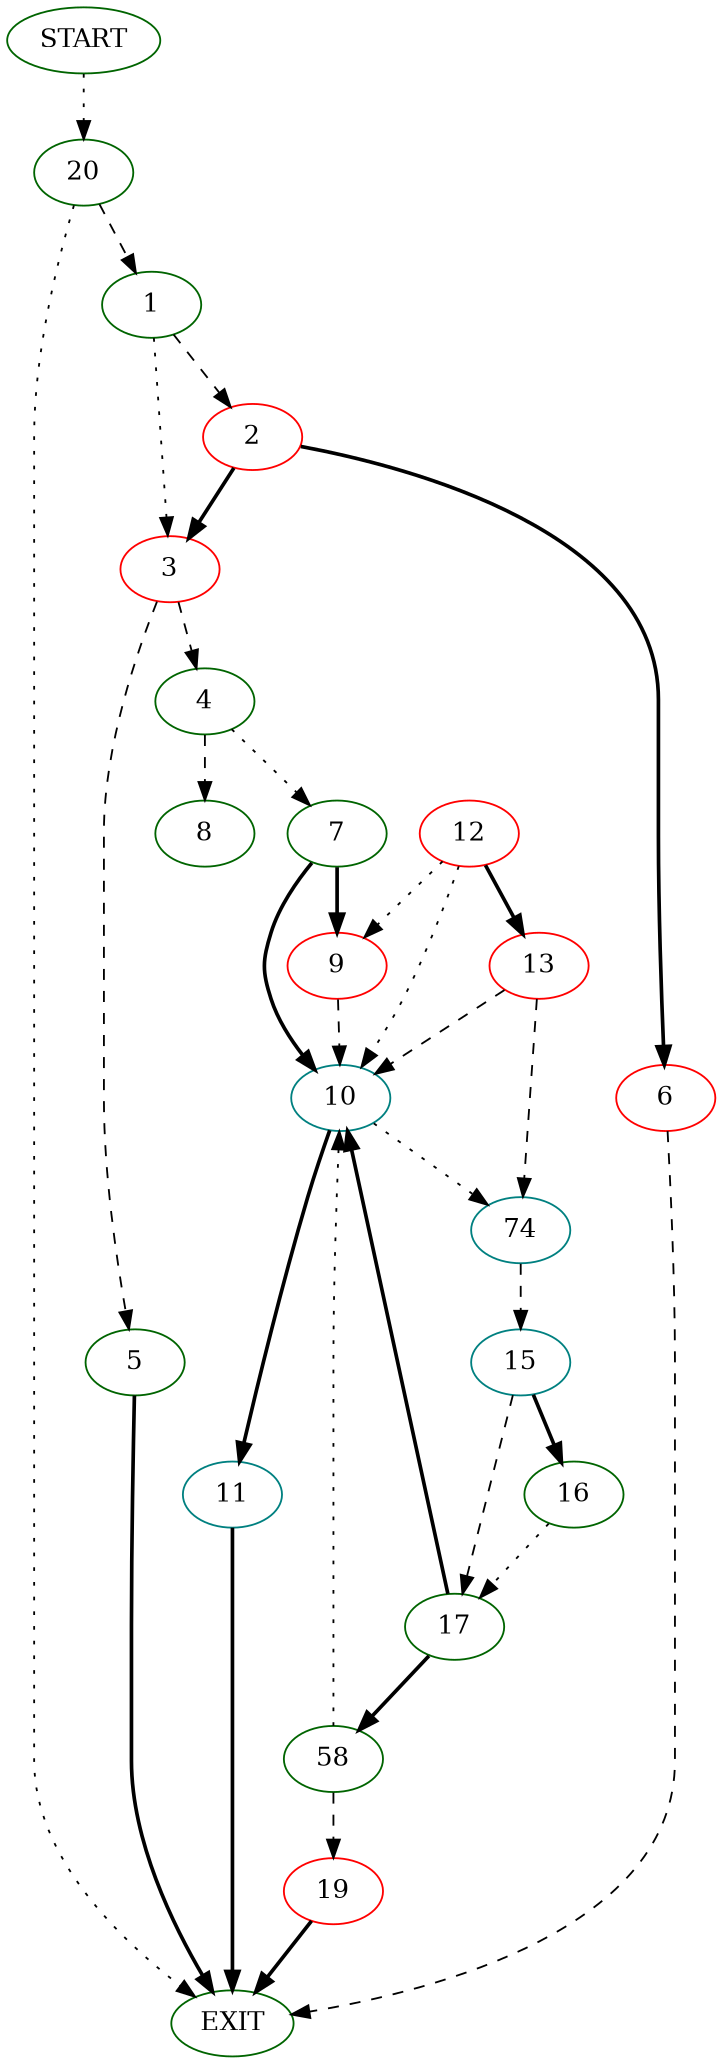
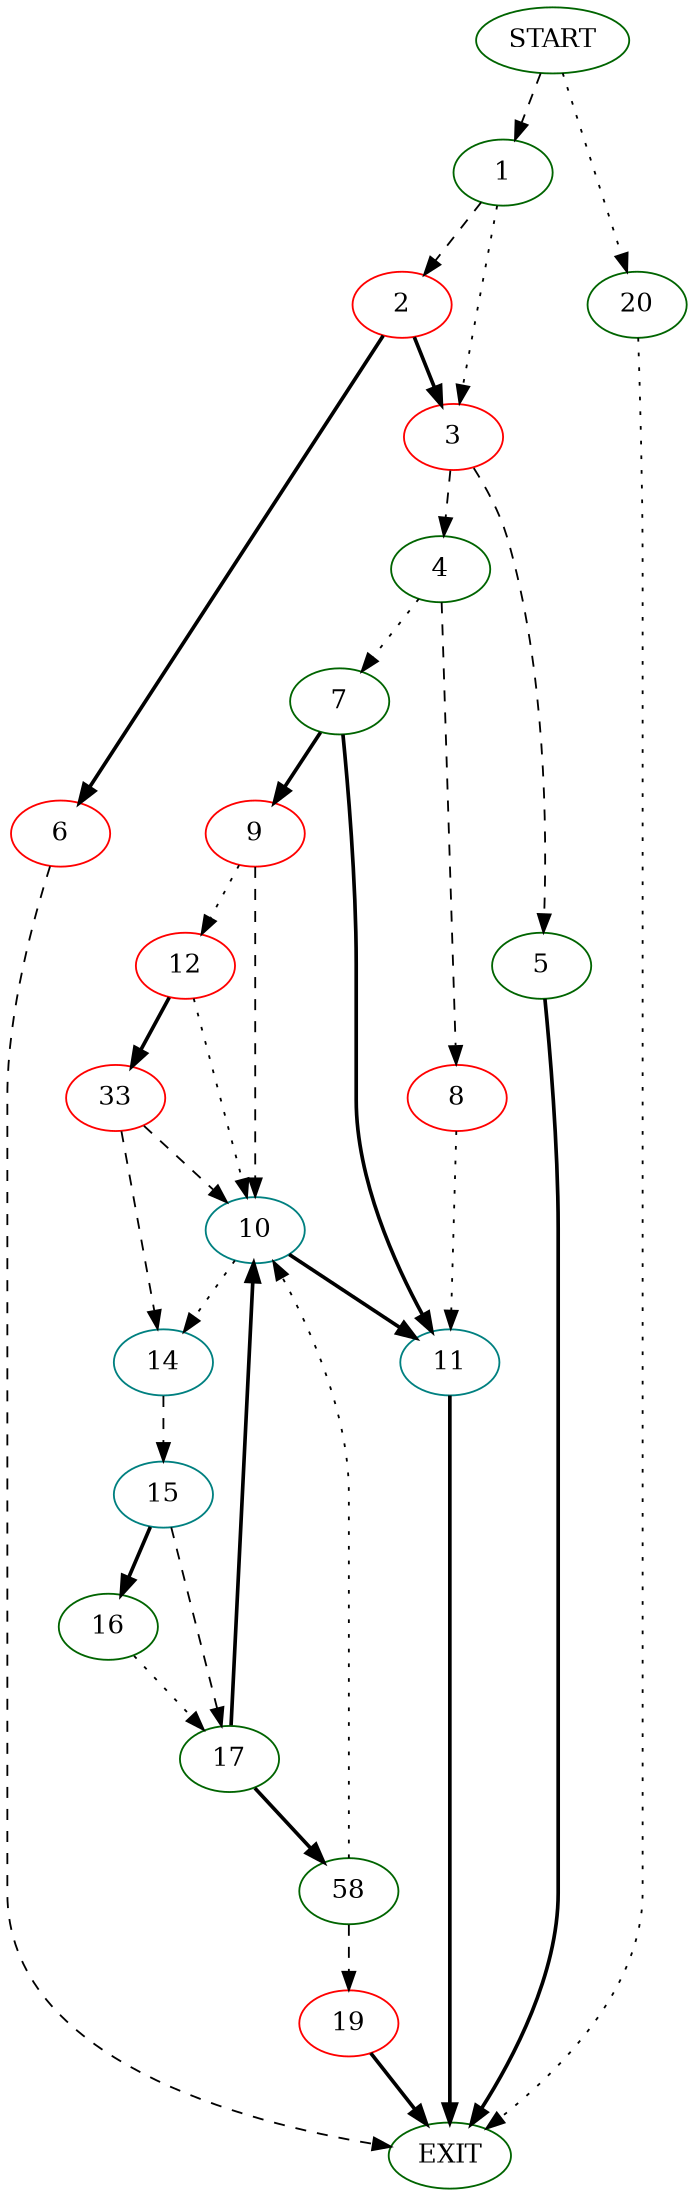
edge "20" -> "1": now "START" -> "1"
node "8": color darkgreen -> red
edge "12" -> "9": reversed
edge "7" -> "10": now "7" -> "11"
node "13": label "13" -> "33"
edge "8" -> "11": added
node "74": label "74" -> "14"
